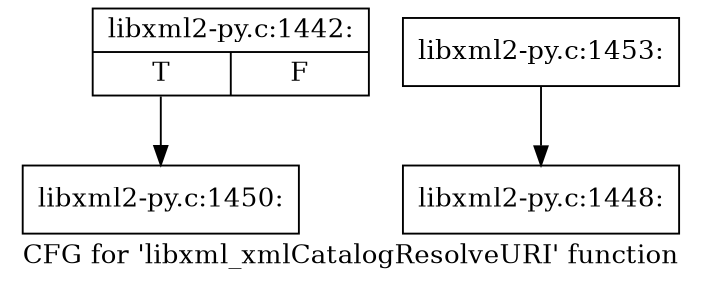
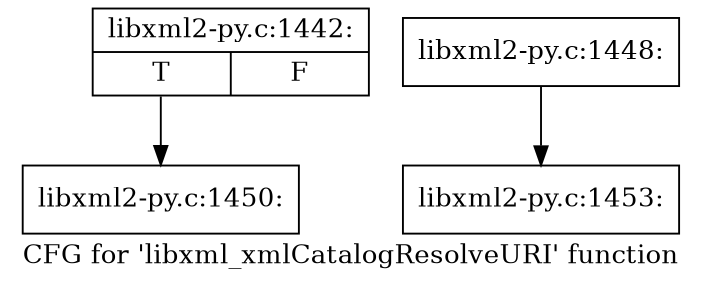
edge "libxml2-py.c:1453:" -> "libxml2-py.c:1448:": reversed
